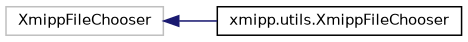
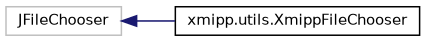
node "XmippFileChooser": label "XmippFileChooser" -> "JFileChooser"
